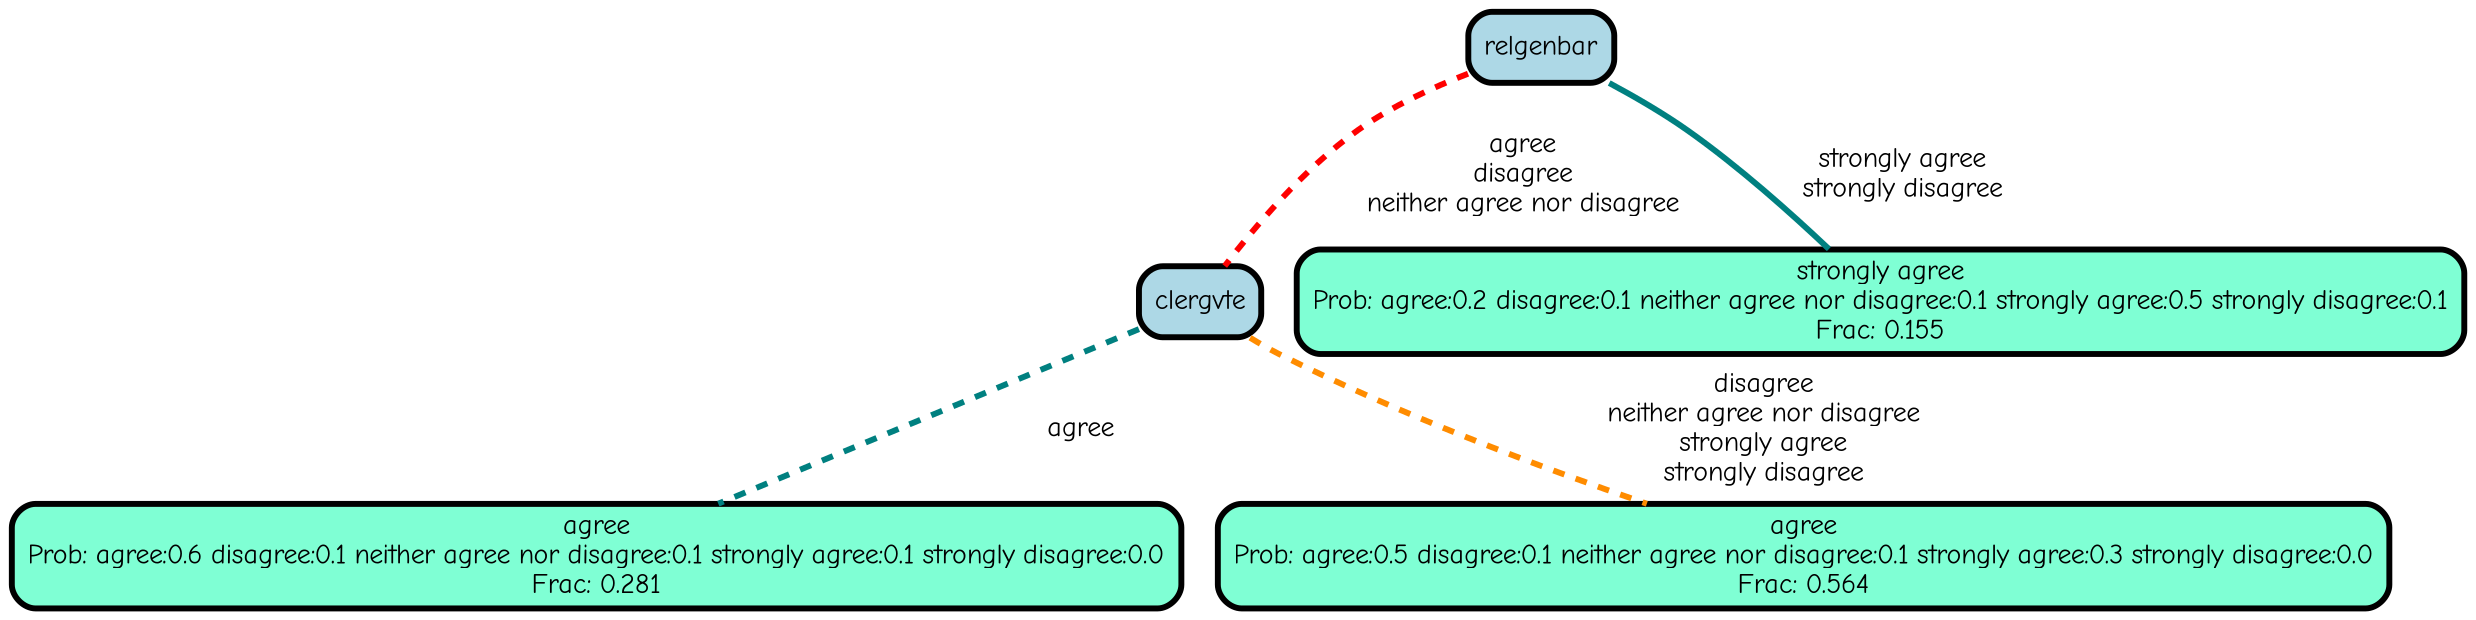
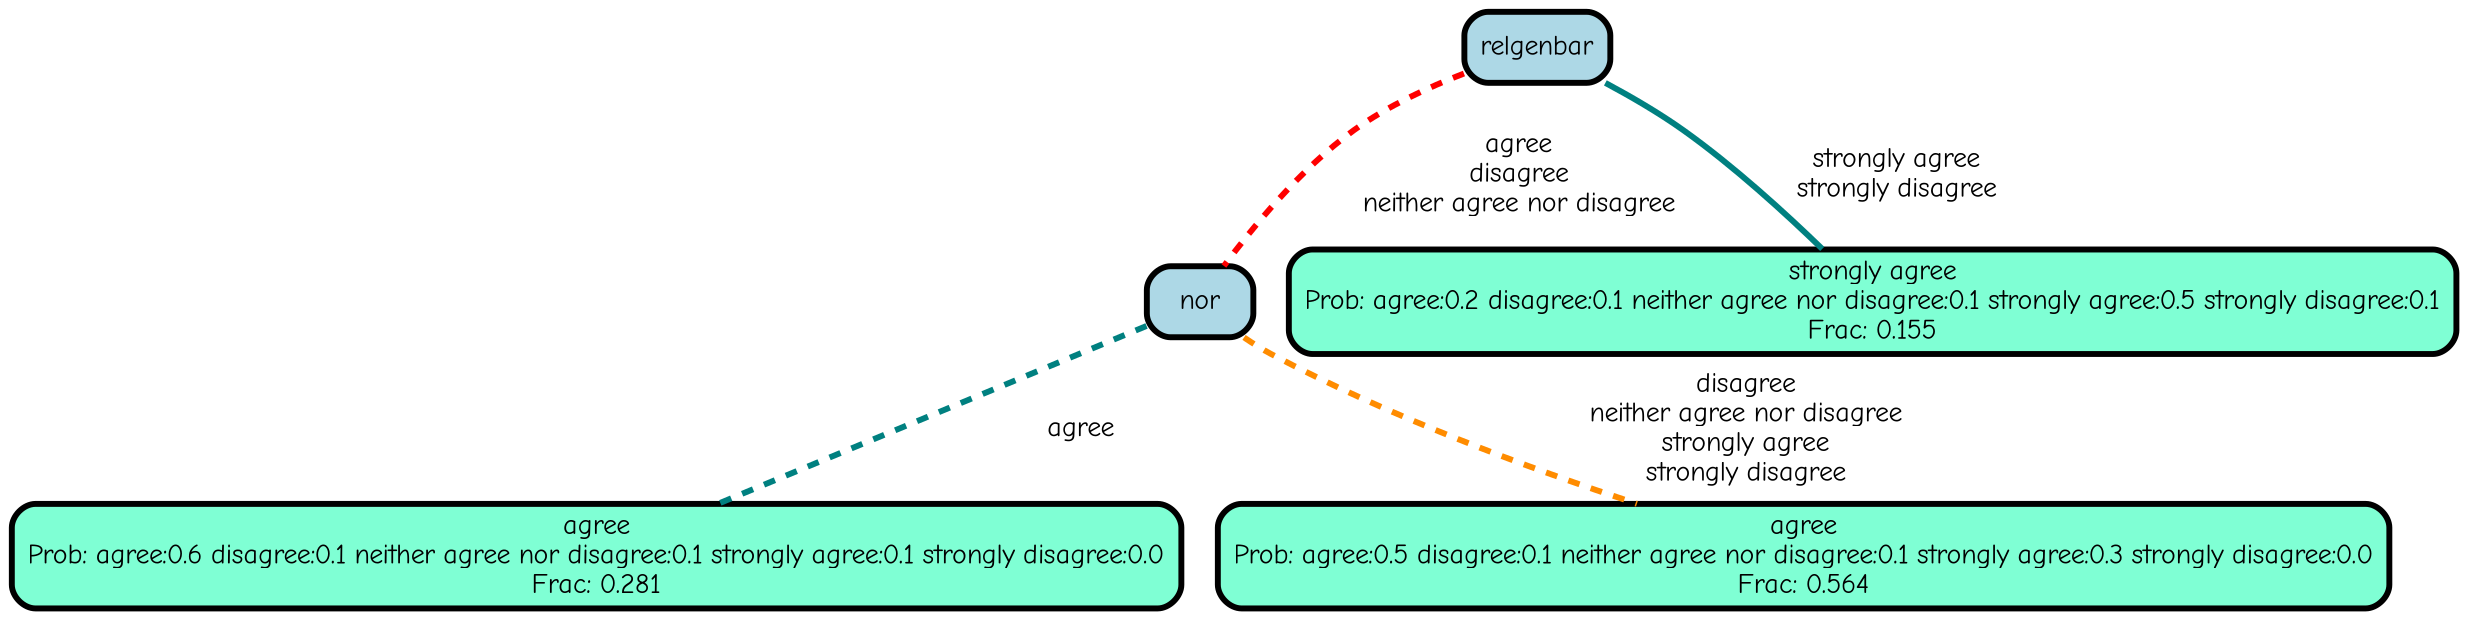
node "clergvte": label "clergvte" -> "nor"
